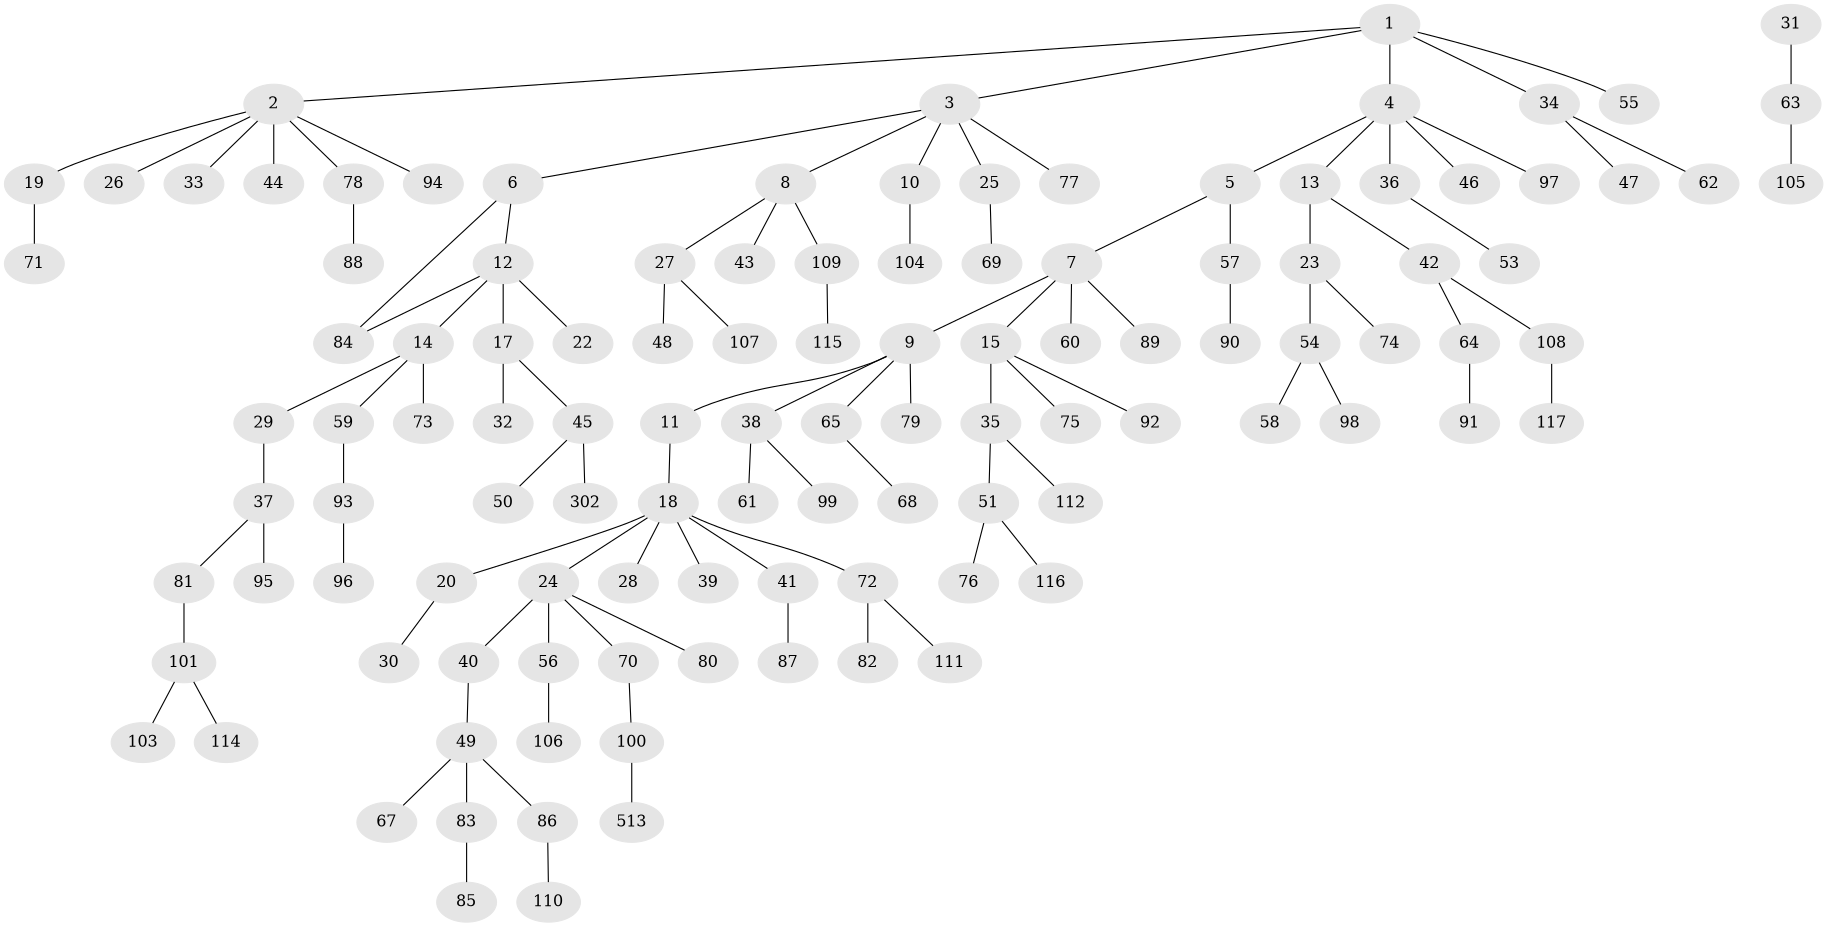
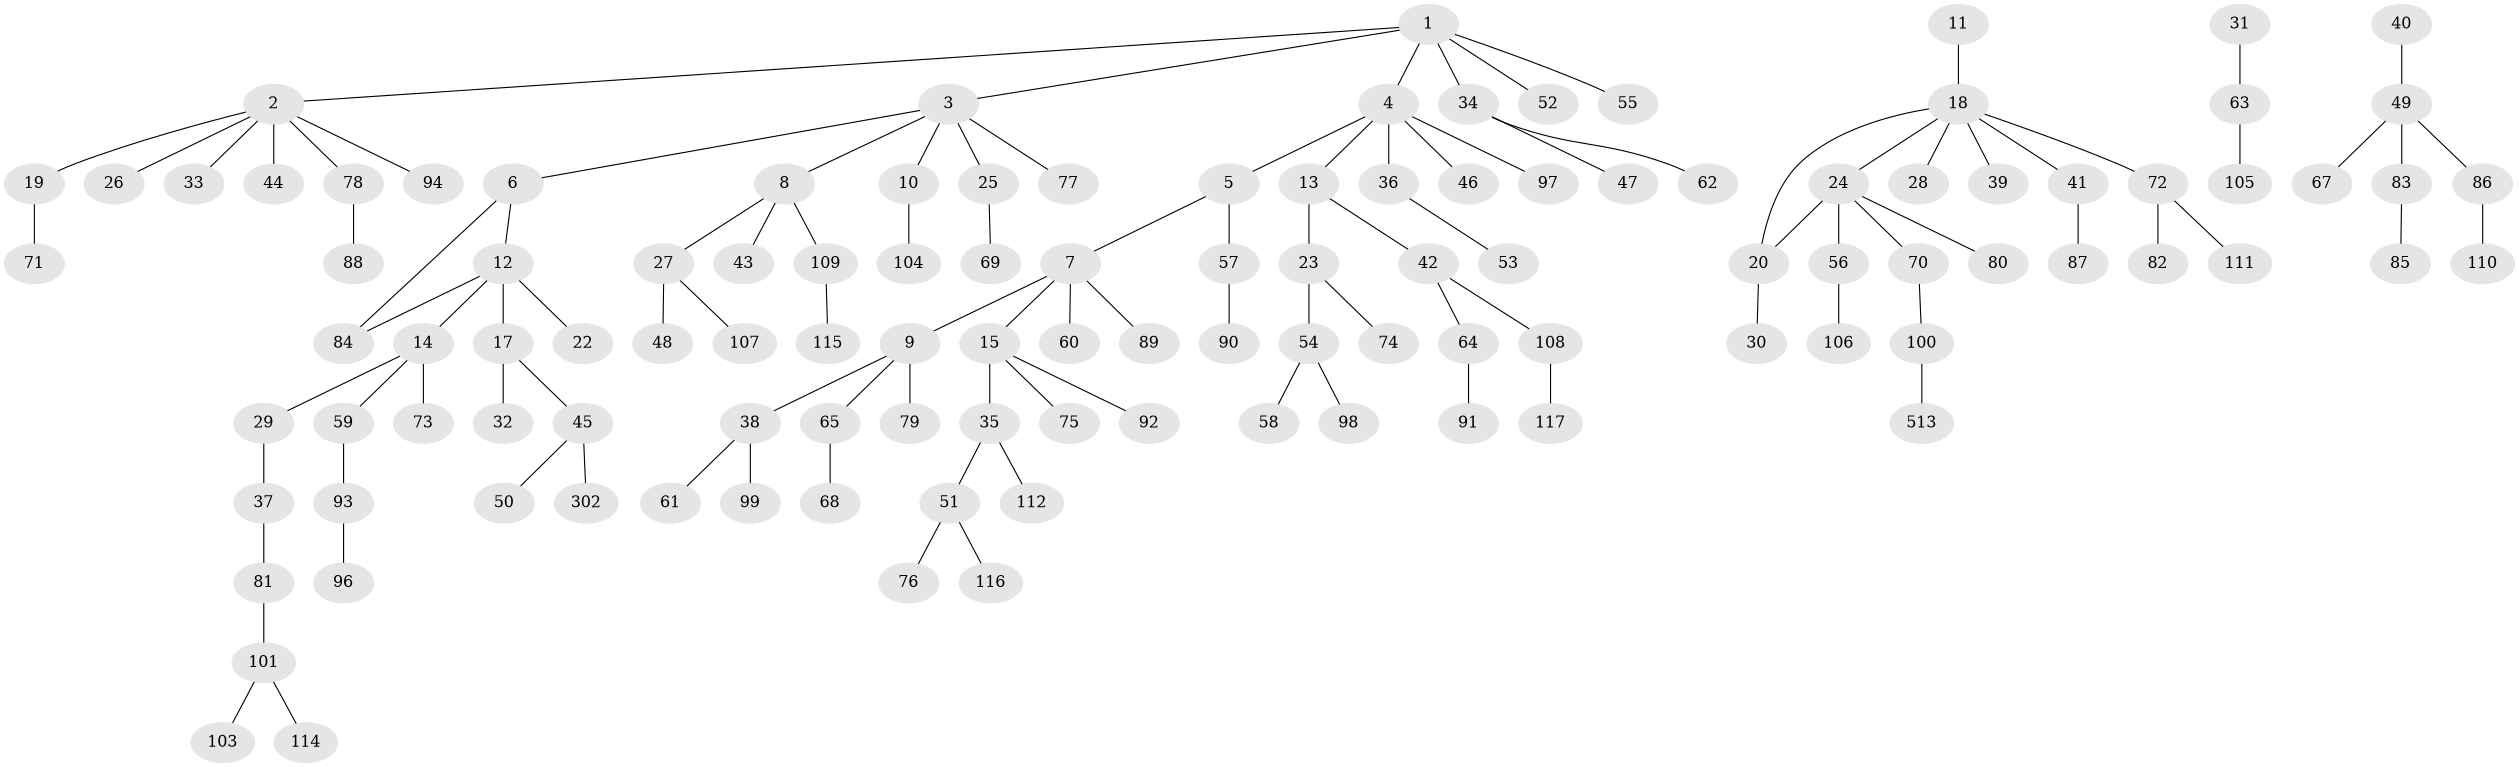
node "52": added
edge "9" -- "11": removed
node "95": removed
edge "24" -- "40": now "24" -- "20"
